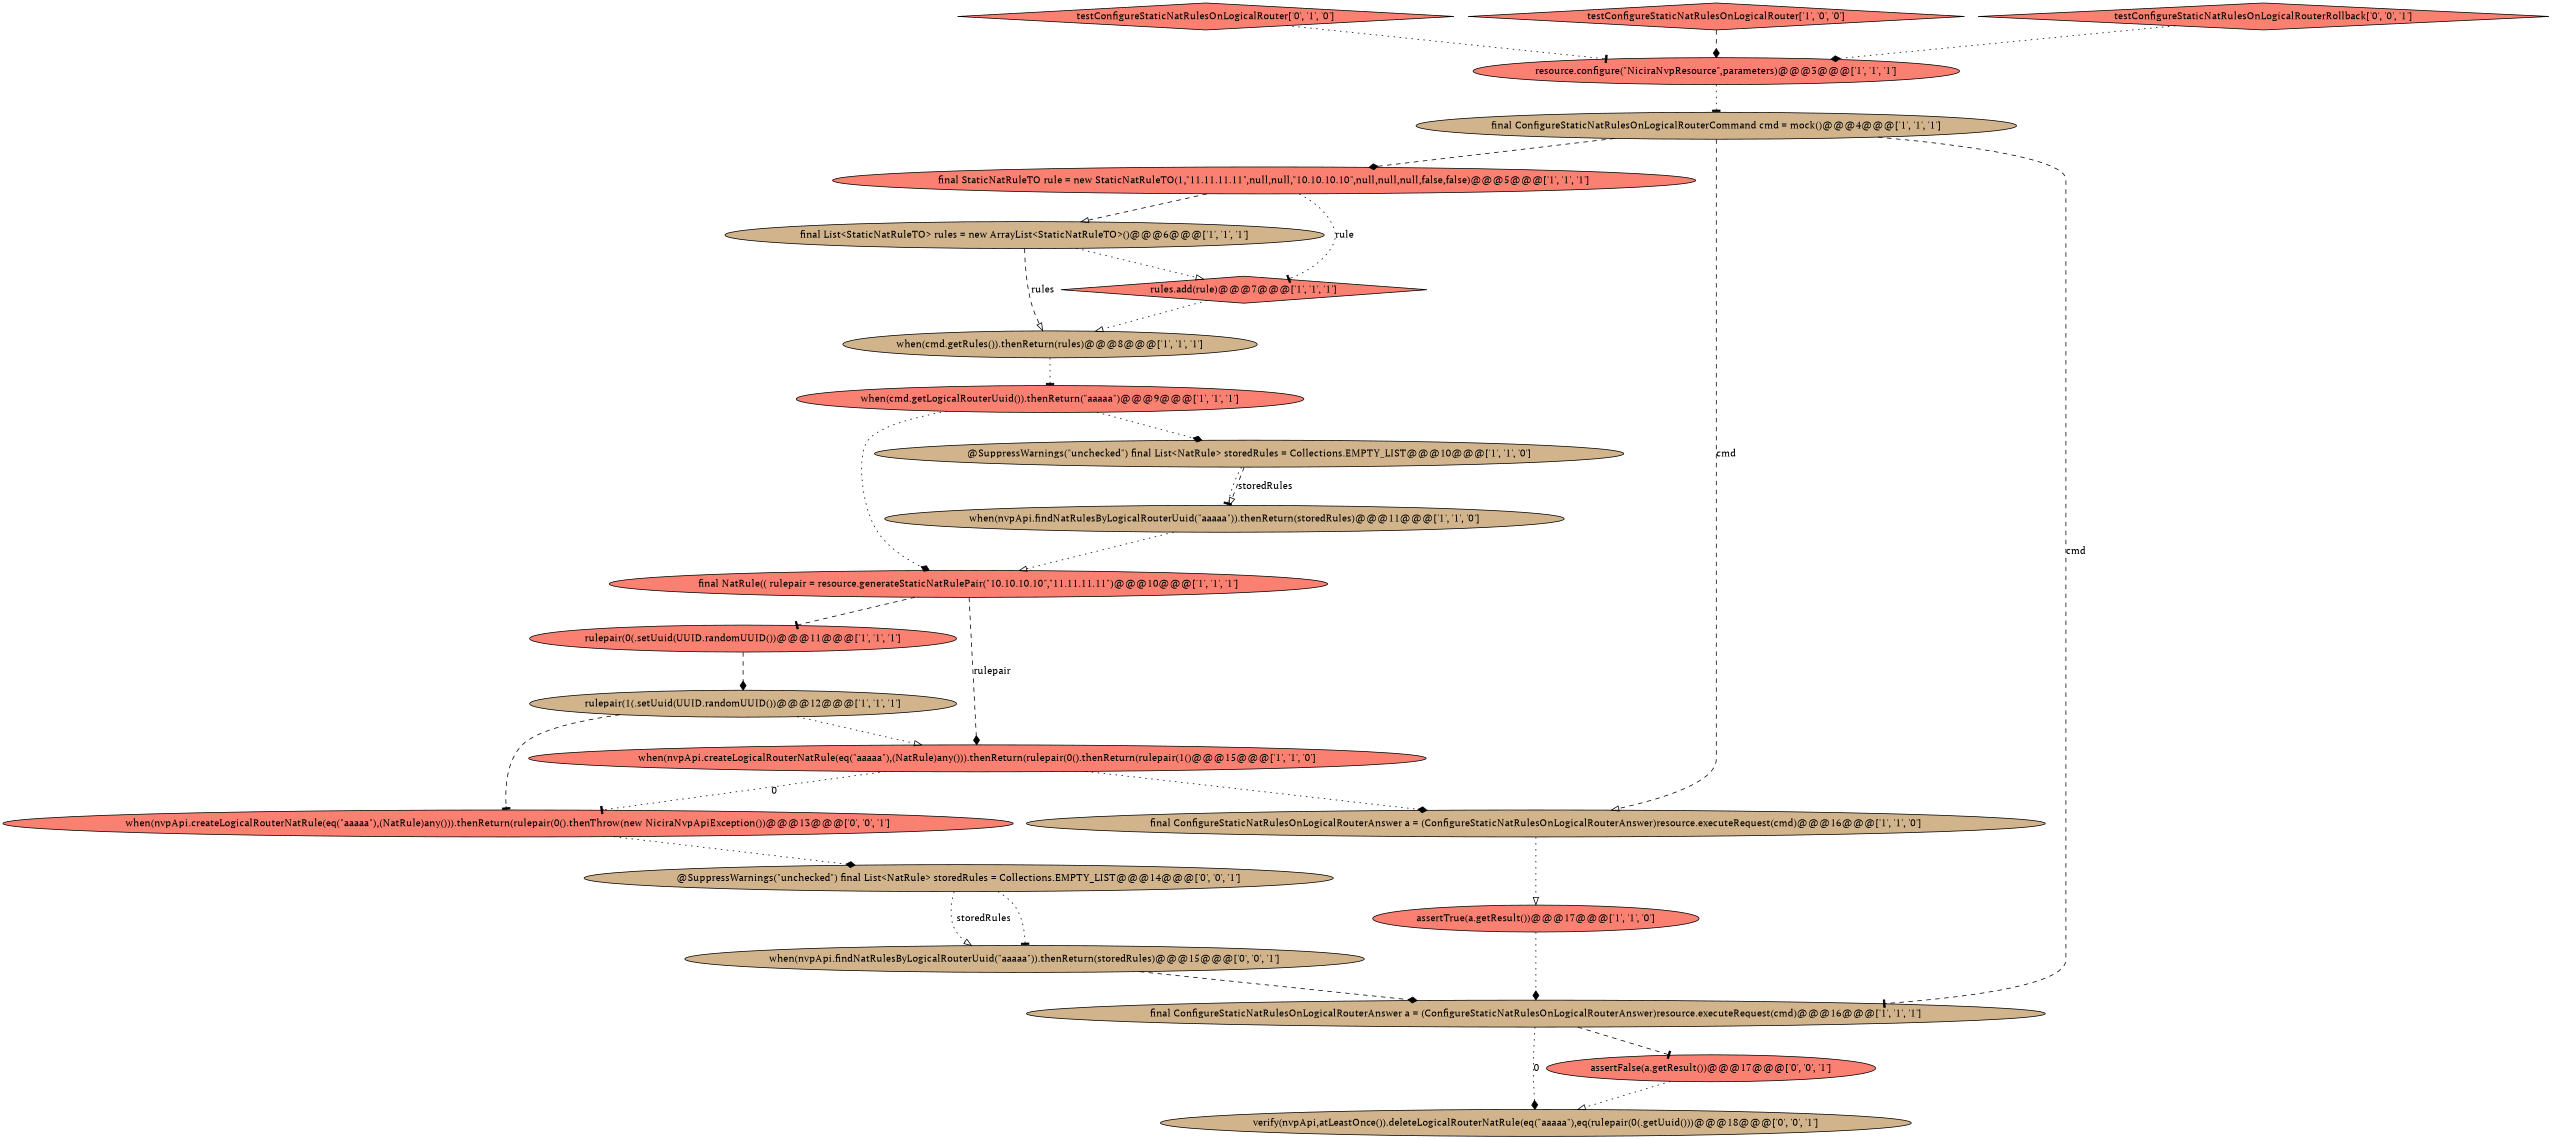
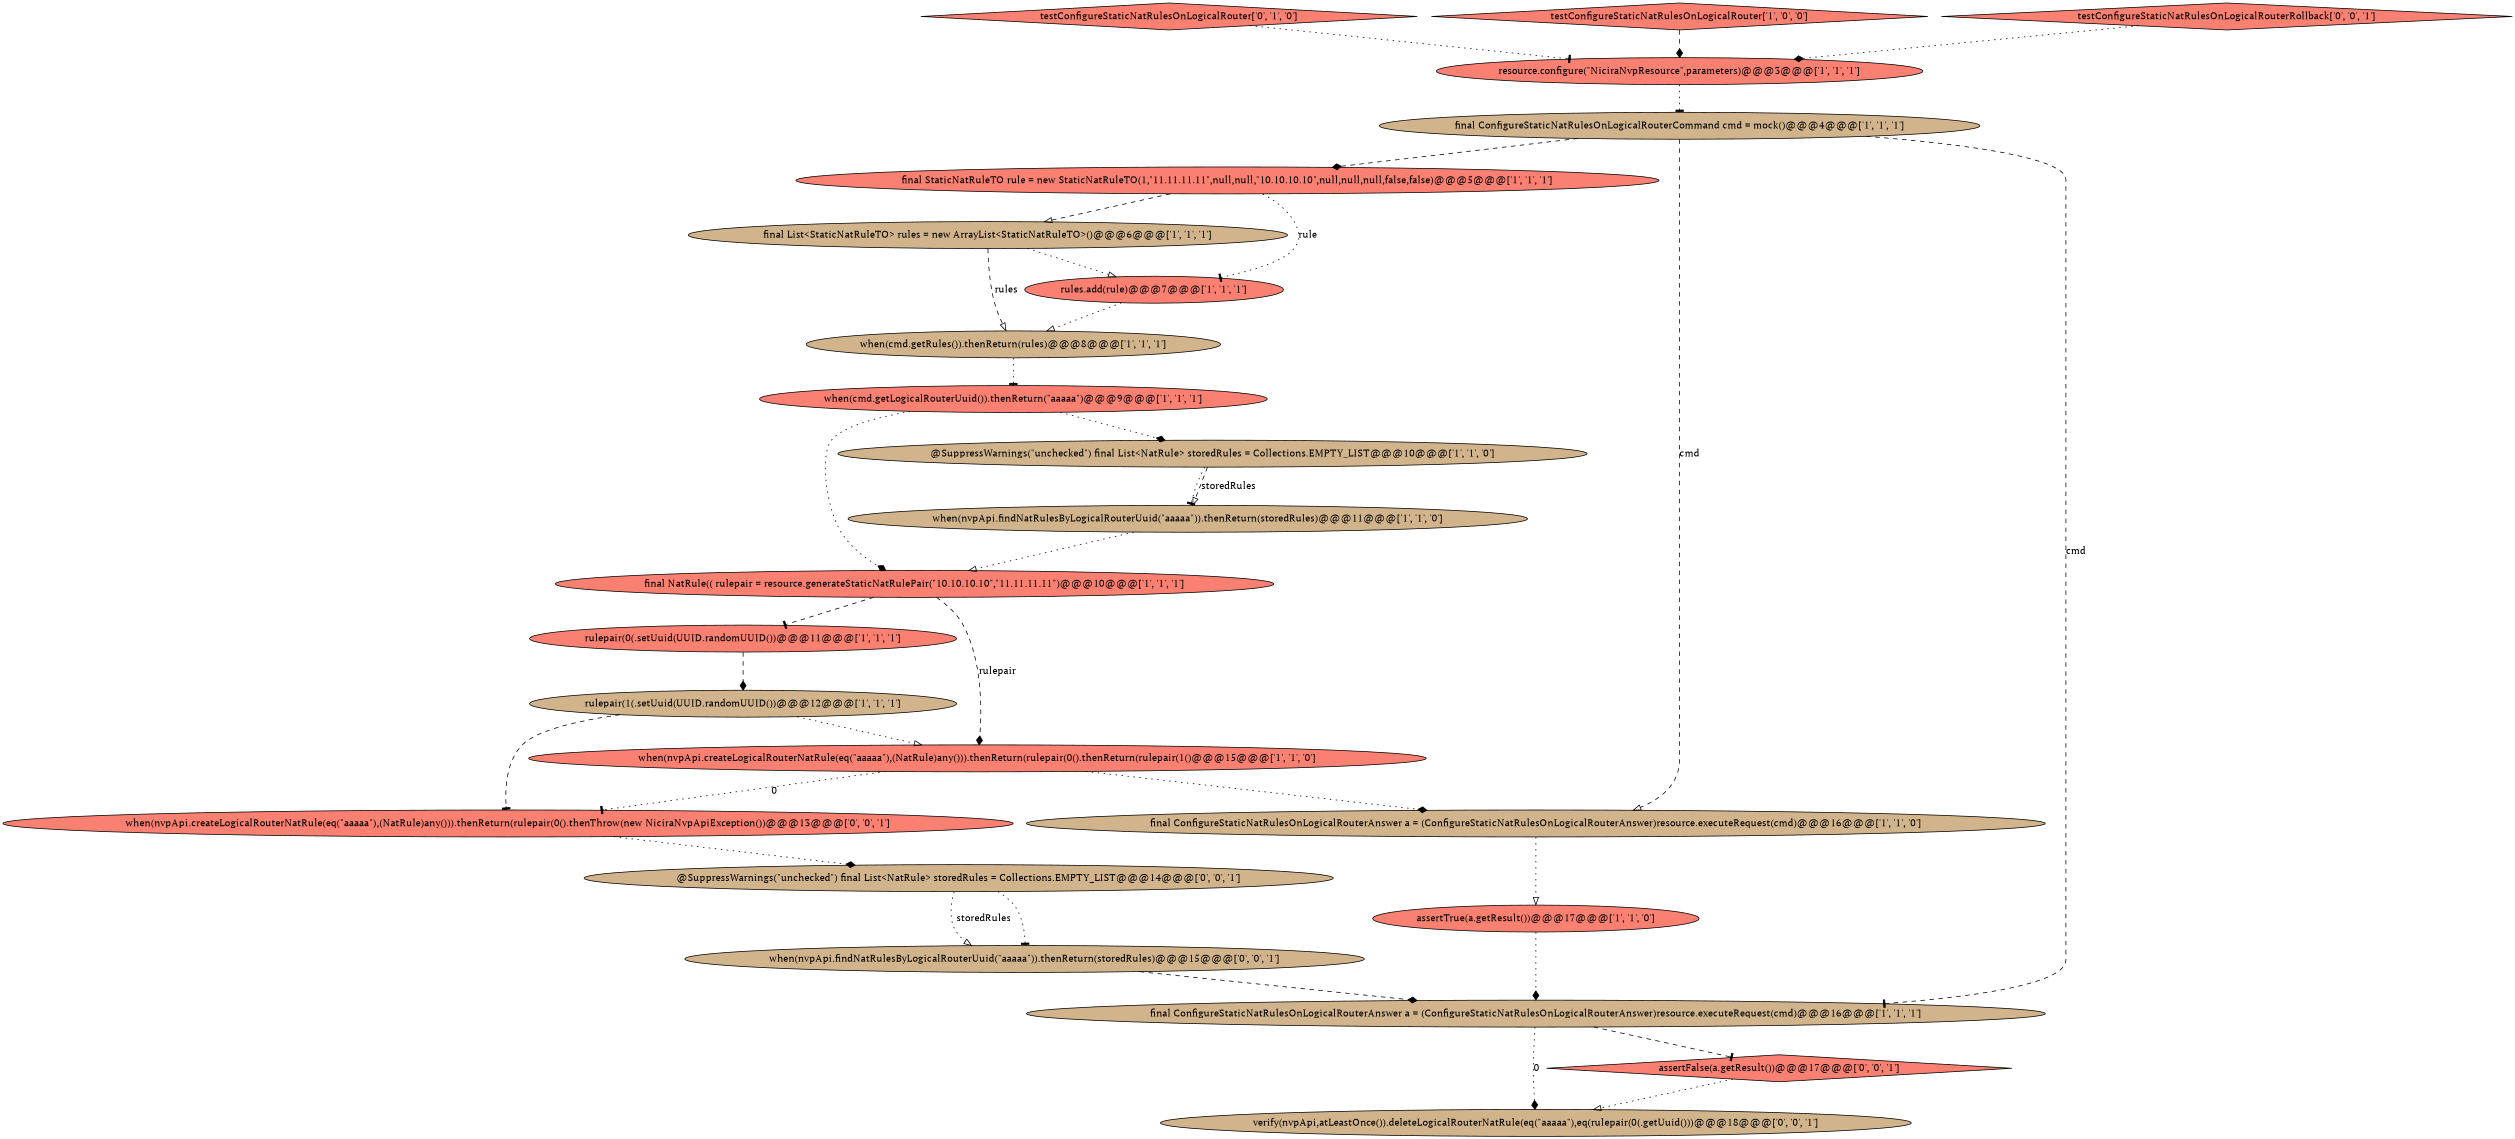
node "rules.add(rule)@@@7@@@['1', '1', '1']": shape diamond -> ellipse
node "assertFalse(a.getResult())@@@17@@@['0', '0', '1']": shape ellipse -> diamond
